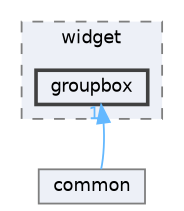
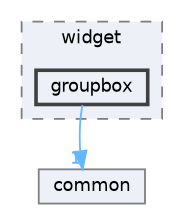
edge "common" -> "groupbox": reversed
